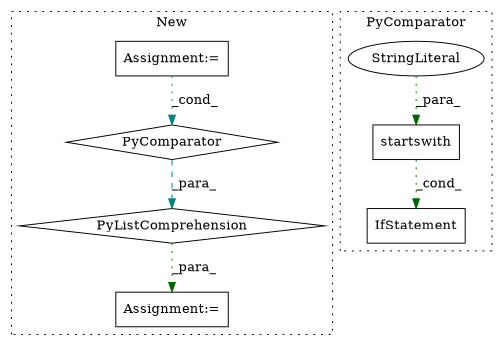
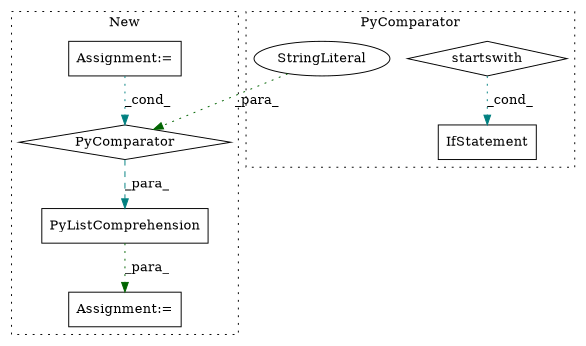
edge "StringLiteral" -> "startswith": now "StringLiteral" -> "PyComparator"
node "startswith": shape box -> diamond
edge "startswith" -> "IfStatement": color darkgreen -> teal
node "PyListComprehension": shape diamond -> box
